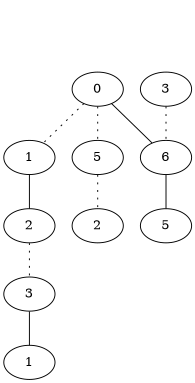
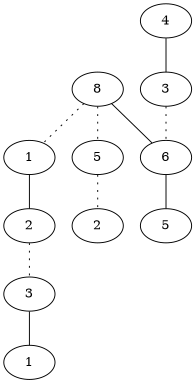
node "4": added
node "0": label "0" -> "8"
